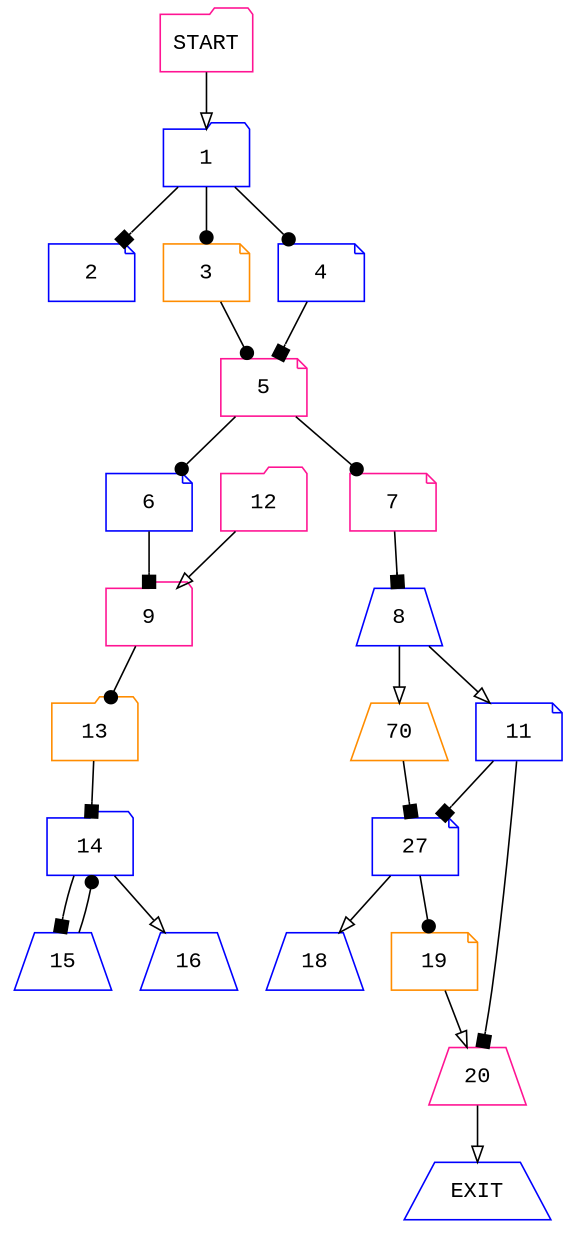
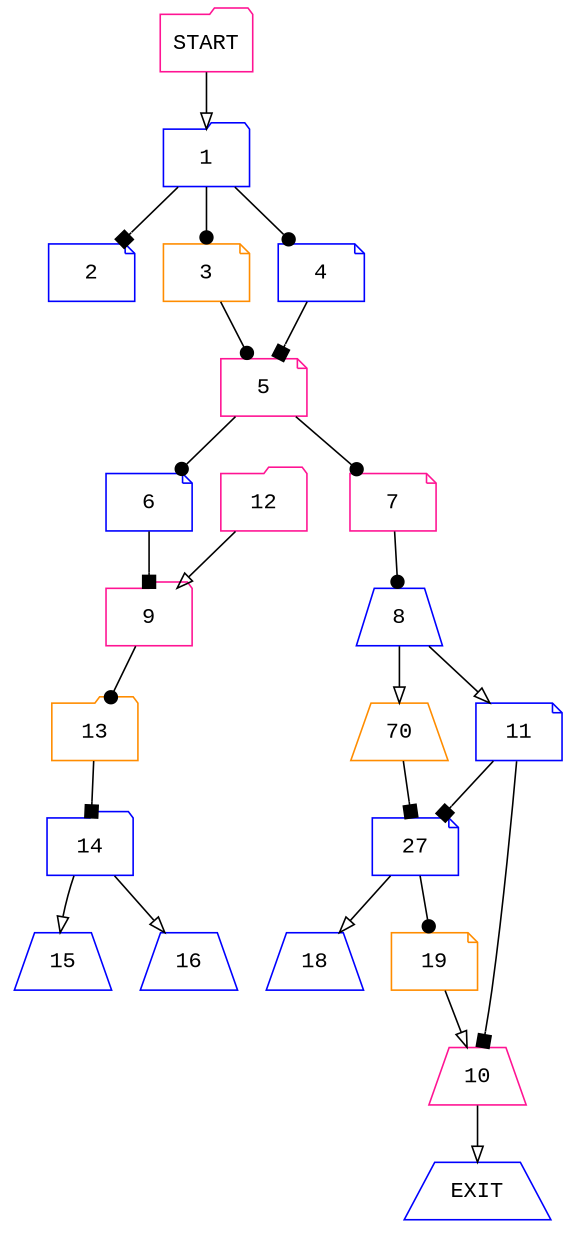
edge "7" -> "8": arrowhead box -> dot
edge "14" -> "15": arrowhead box -> onormal
edge "15" -> "14": removed
node "20": label "20" -> "10"
